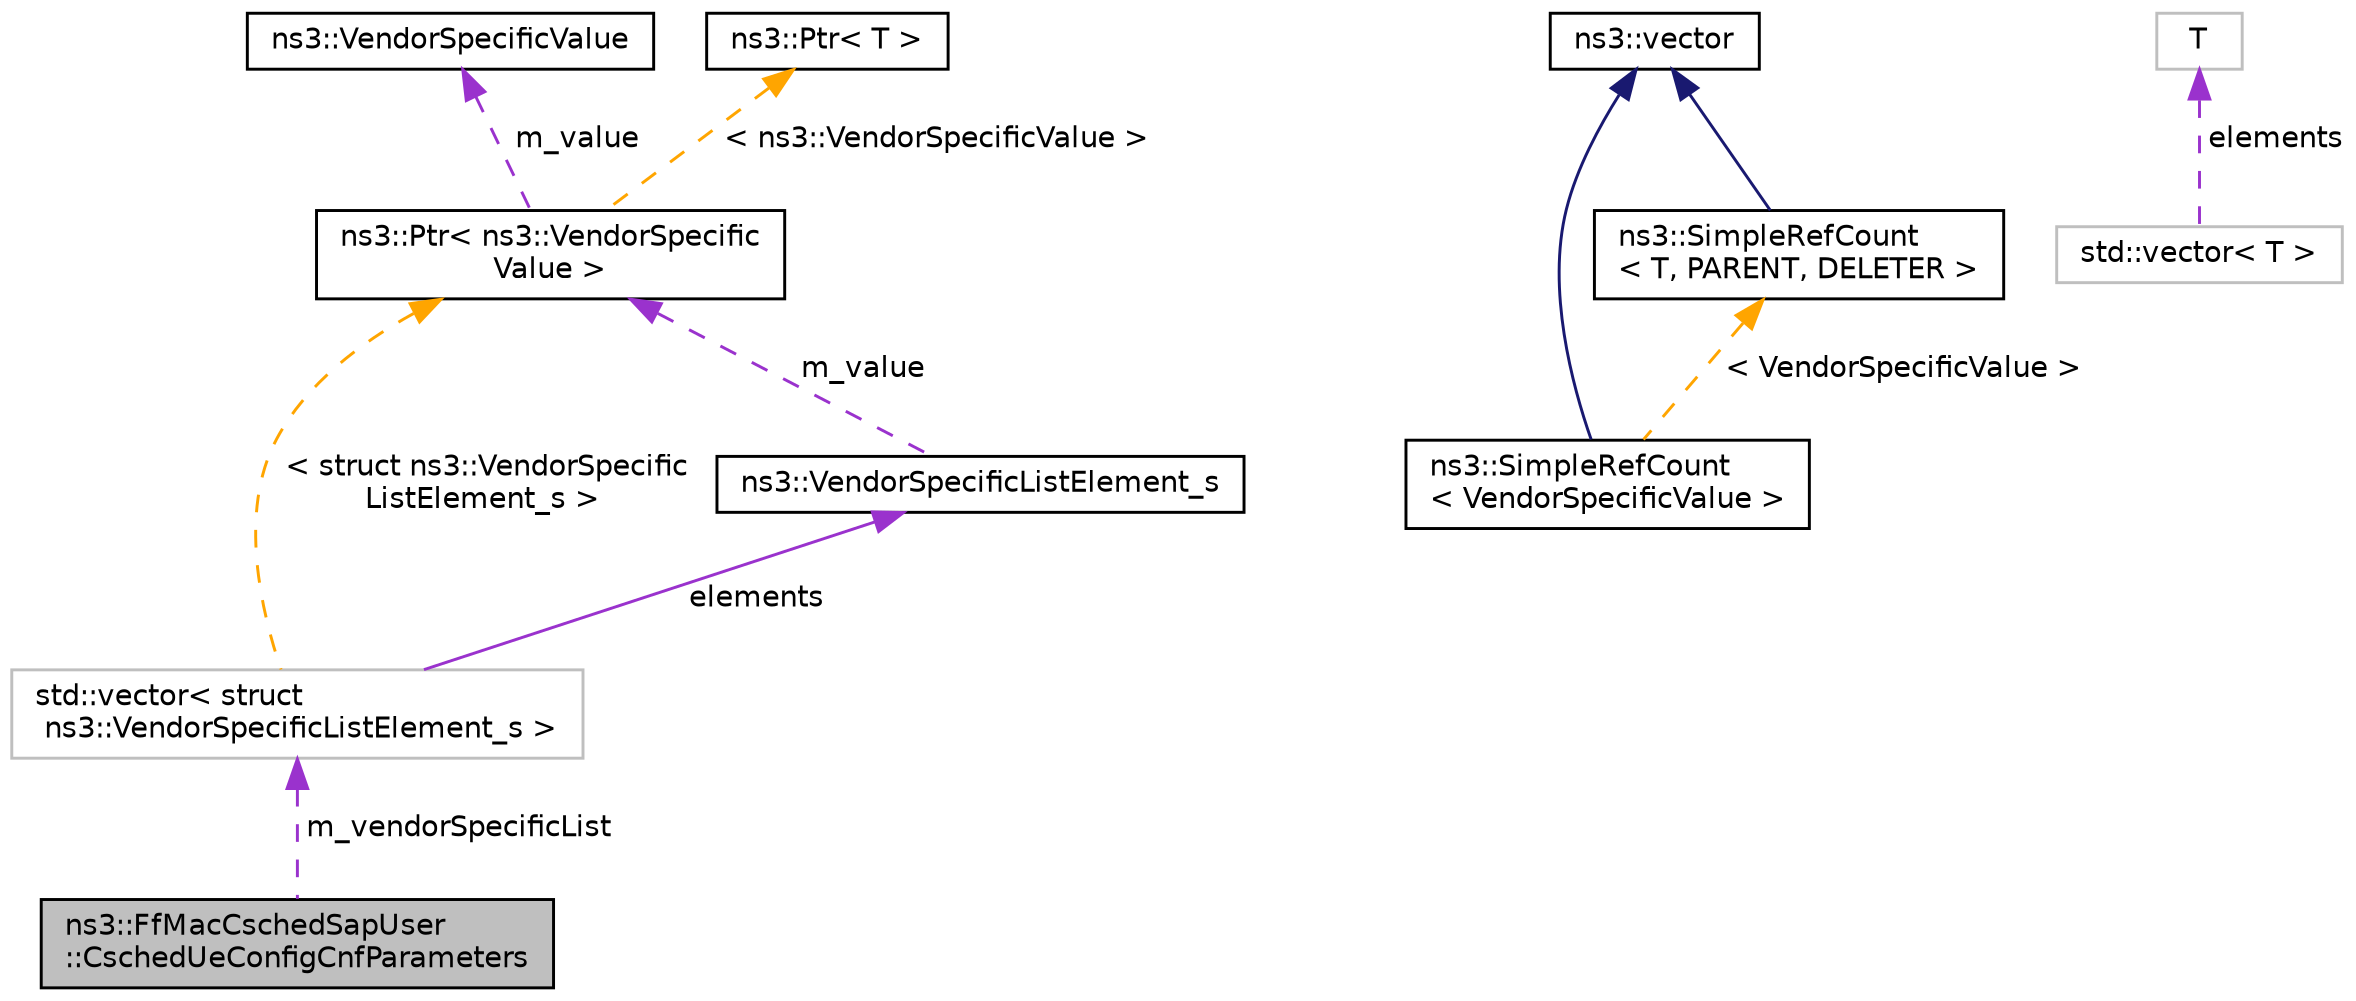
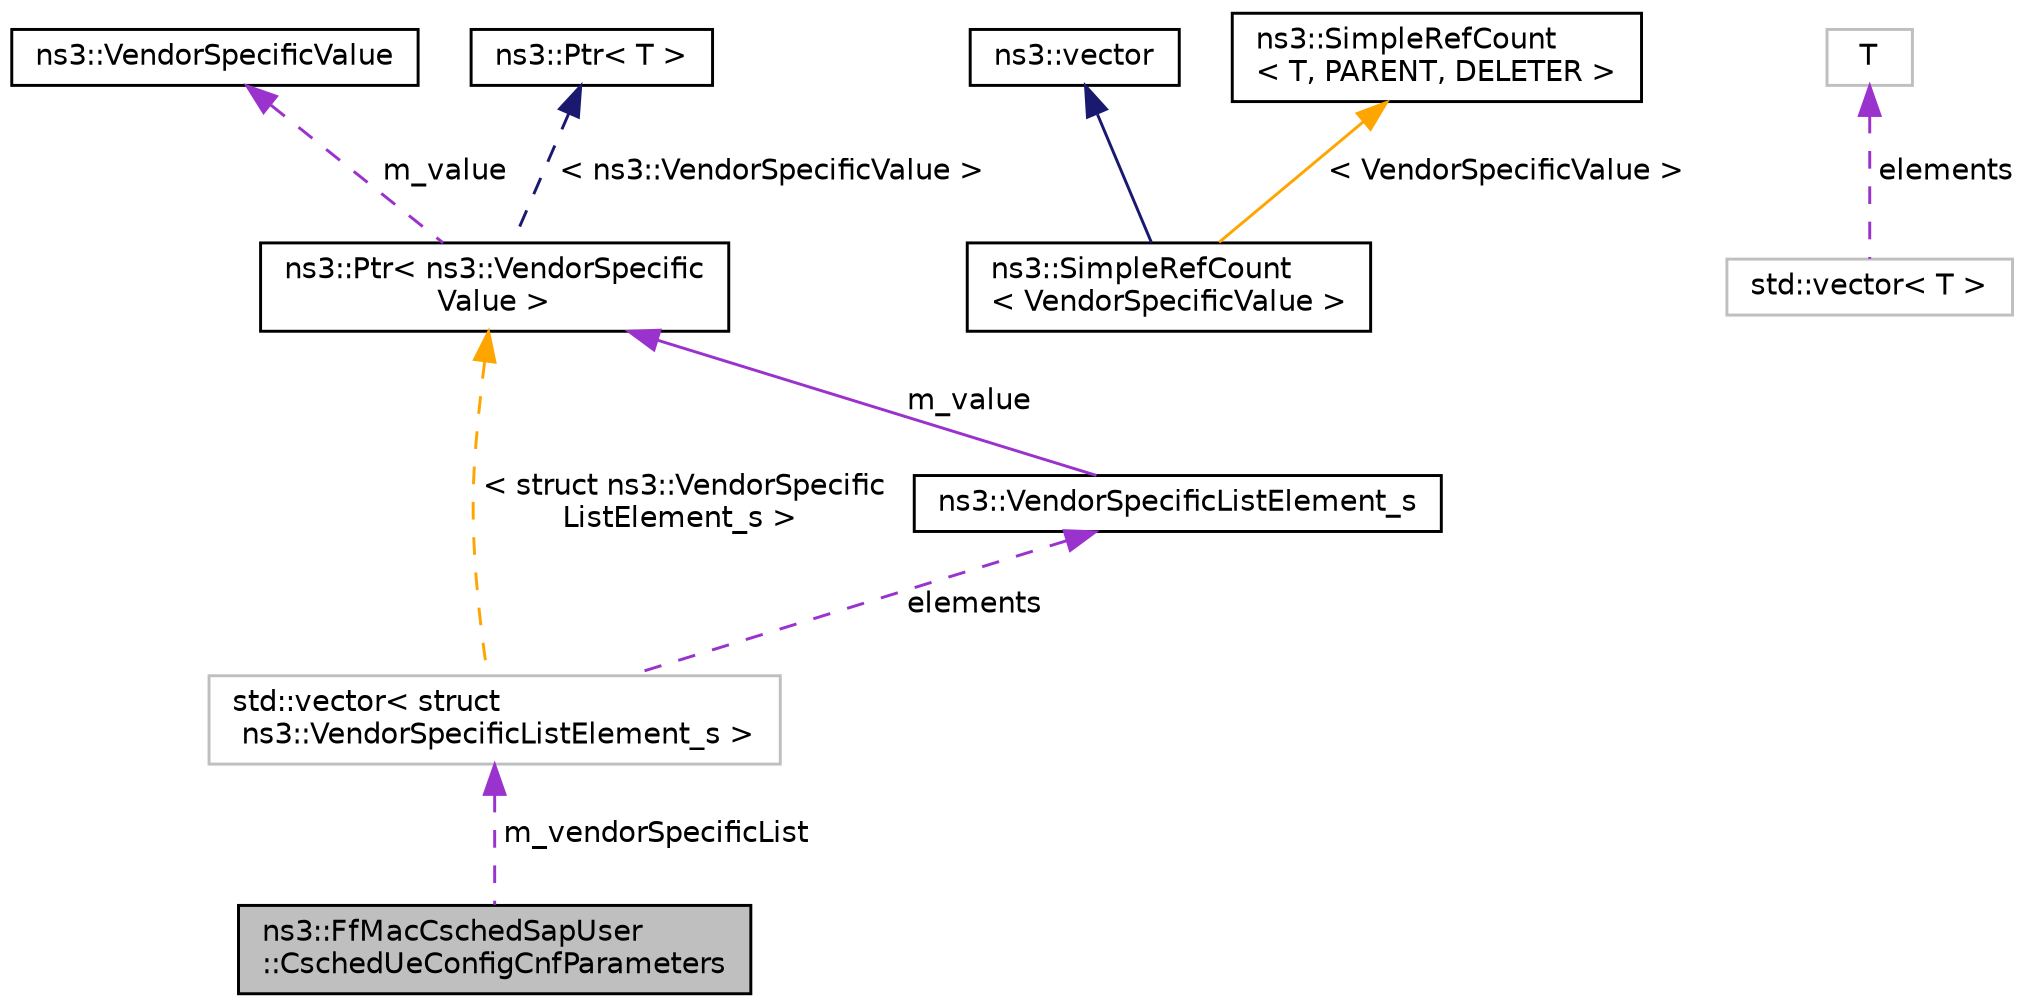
edge "ns3::Ptr< ns3::VendorSpecific Value >" -> "ns3::Ptr< T >": color orange -> midnightblue
edge "ns3::SimpleRefCount < T, PARENT, DELETER >" -> "ns3::vector": removed
edge "ns3::SimpleRefCount < VendorSpecificValue >" -> "ns3::SimpleRefCount < T, PARENT, DELETER >": style dashed -> solid
edge "ns3::VendorSpecificListElement_s" -> "ns3::Ptr< ns3::VendorSpecific Value >": style dashed -> solid
edge "std::vector< struct ns3::VendorSpecificListElement_s >" -> "ns3::VendorSpecificListElement_s": style solid -> dashed
